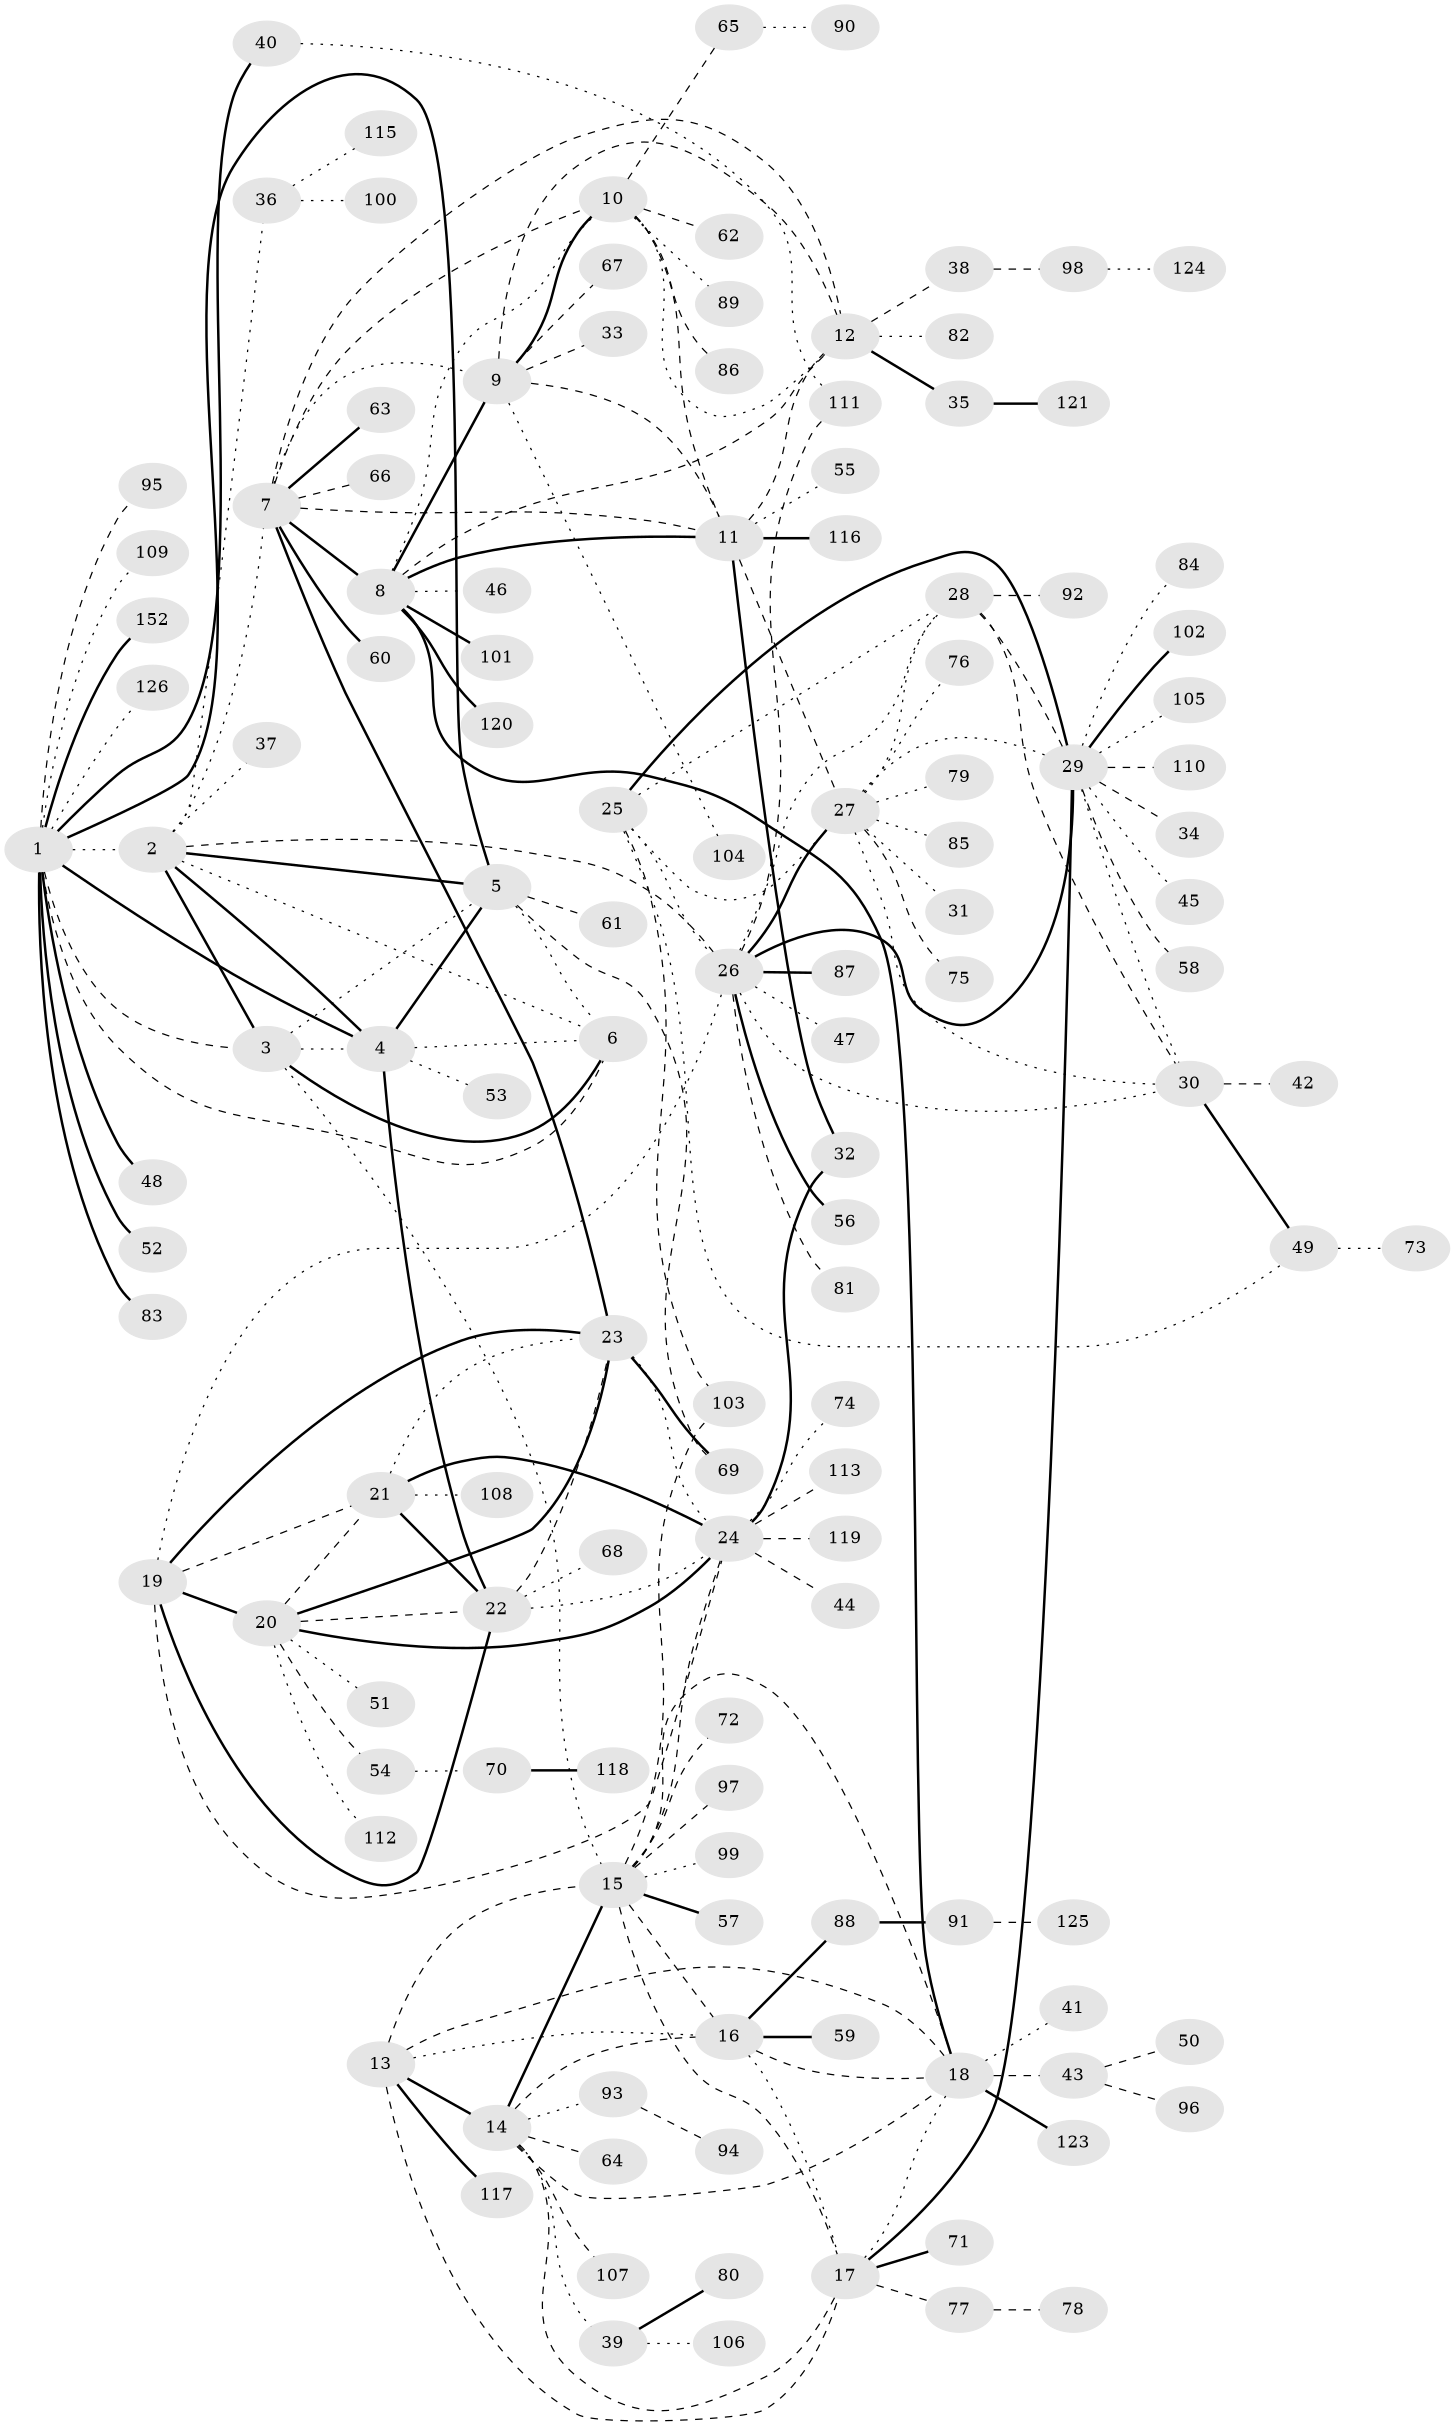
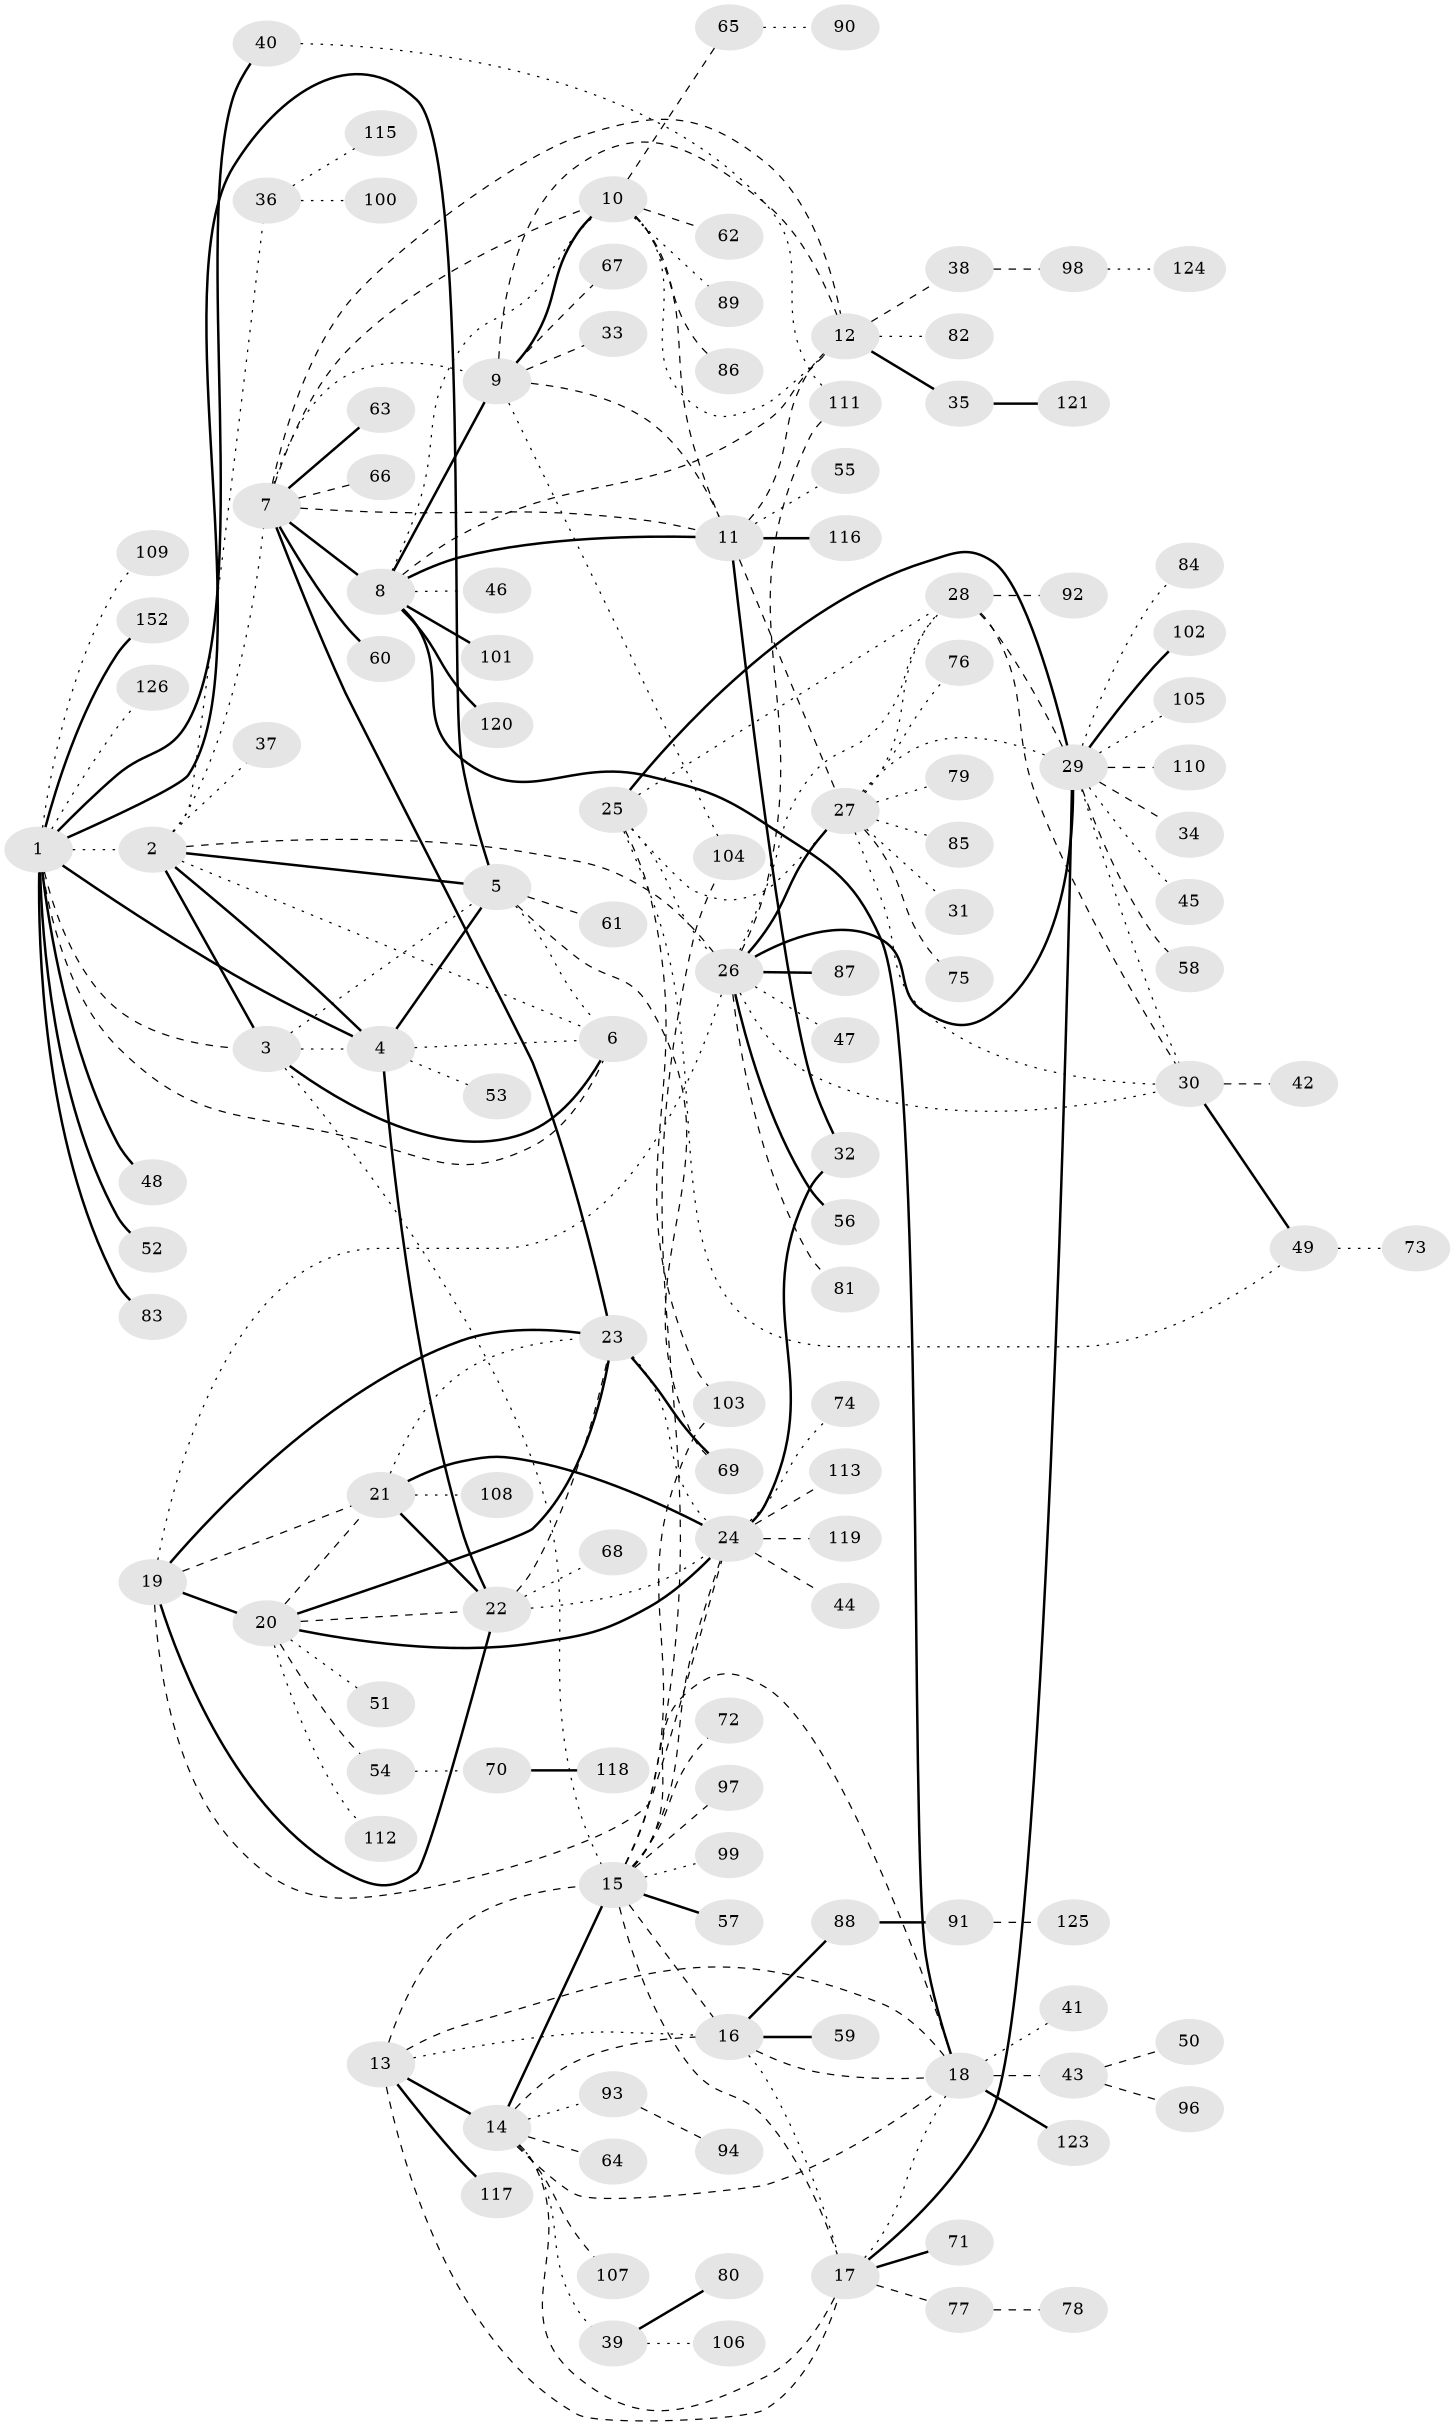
node "95": removed
edge "104" -- "15": added
